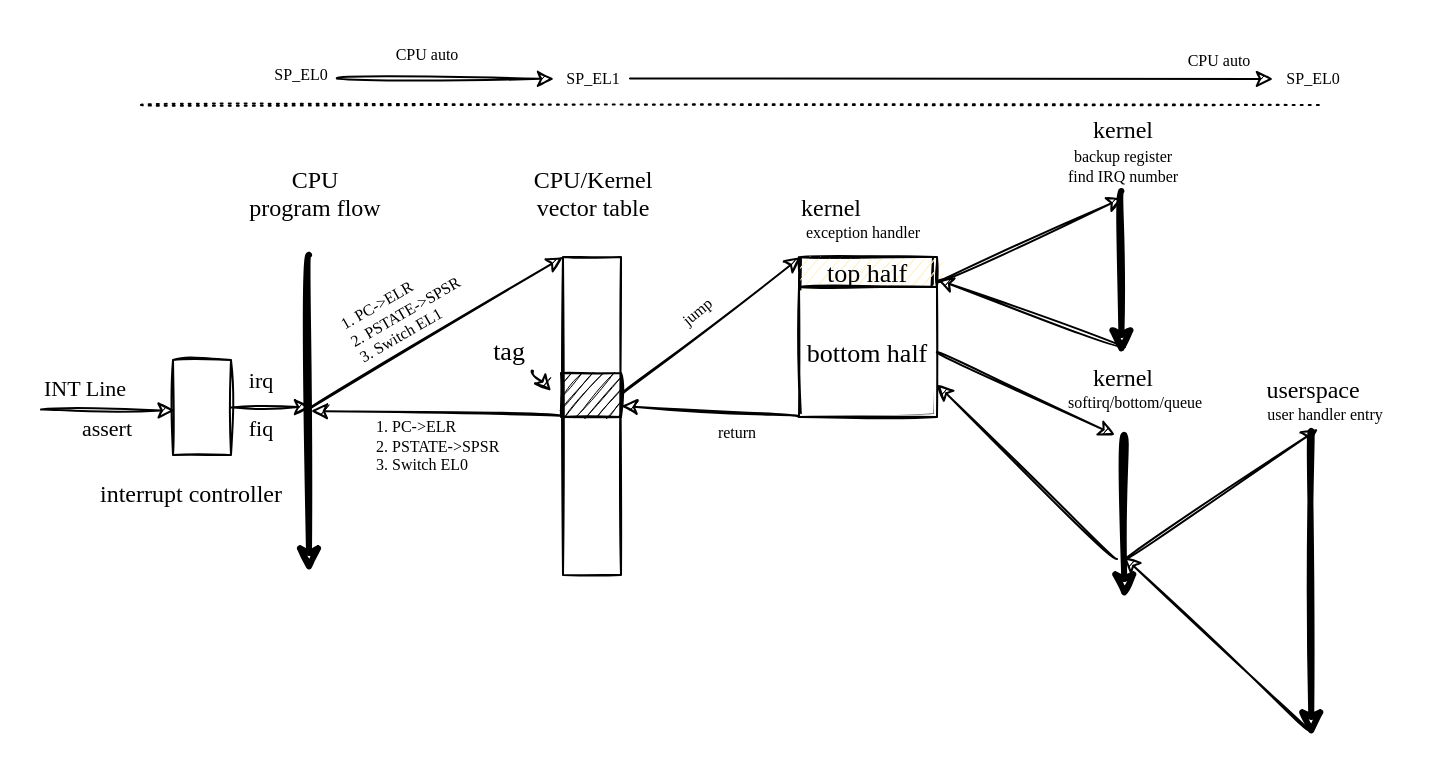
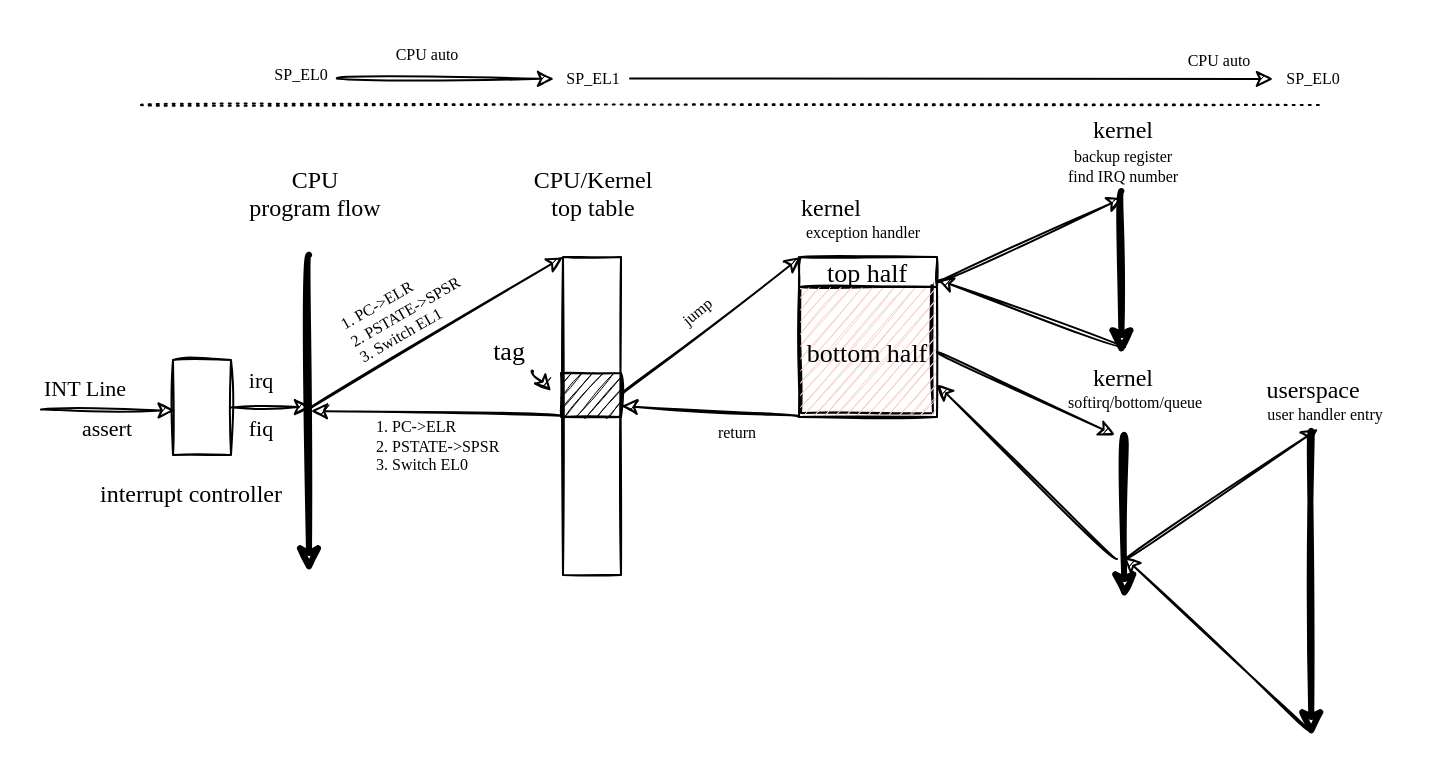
node "vector table": label "vector table" -> "top table"
node "top half": fillcolor #fff2cc -> #ffffff
node "bottom half": fillcolor #ffffff -> #f8cecc
